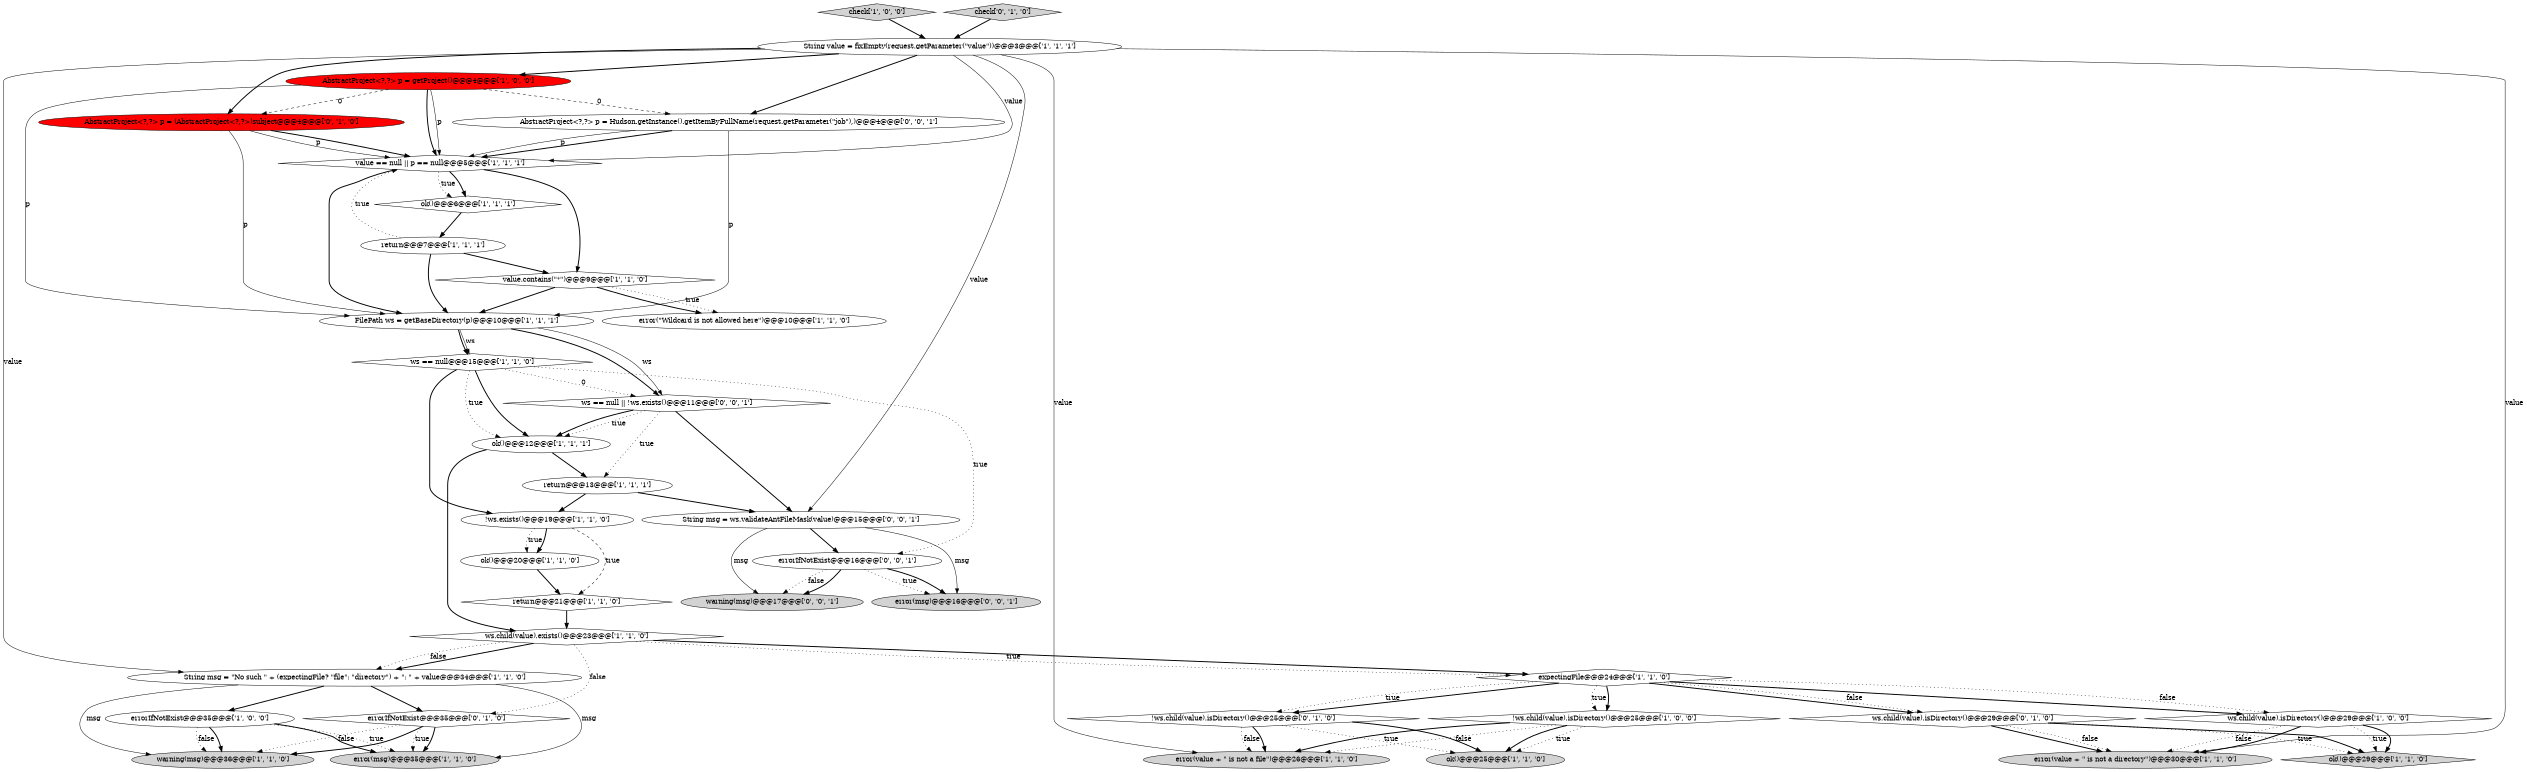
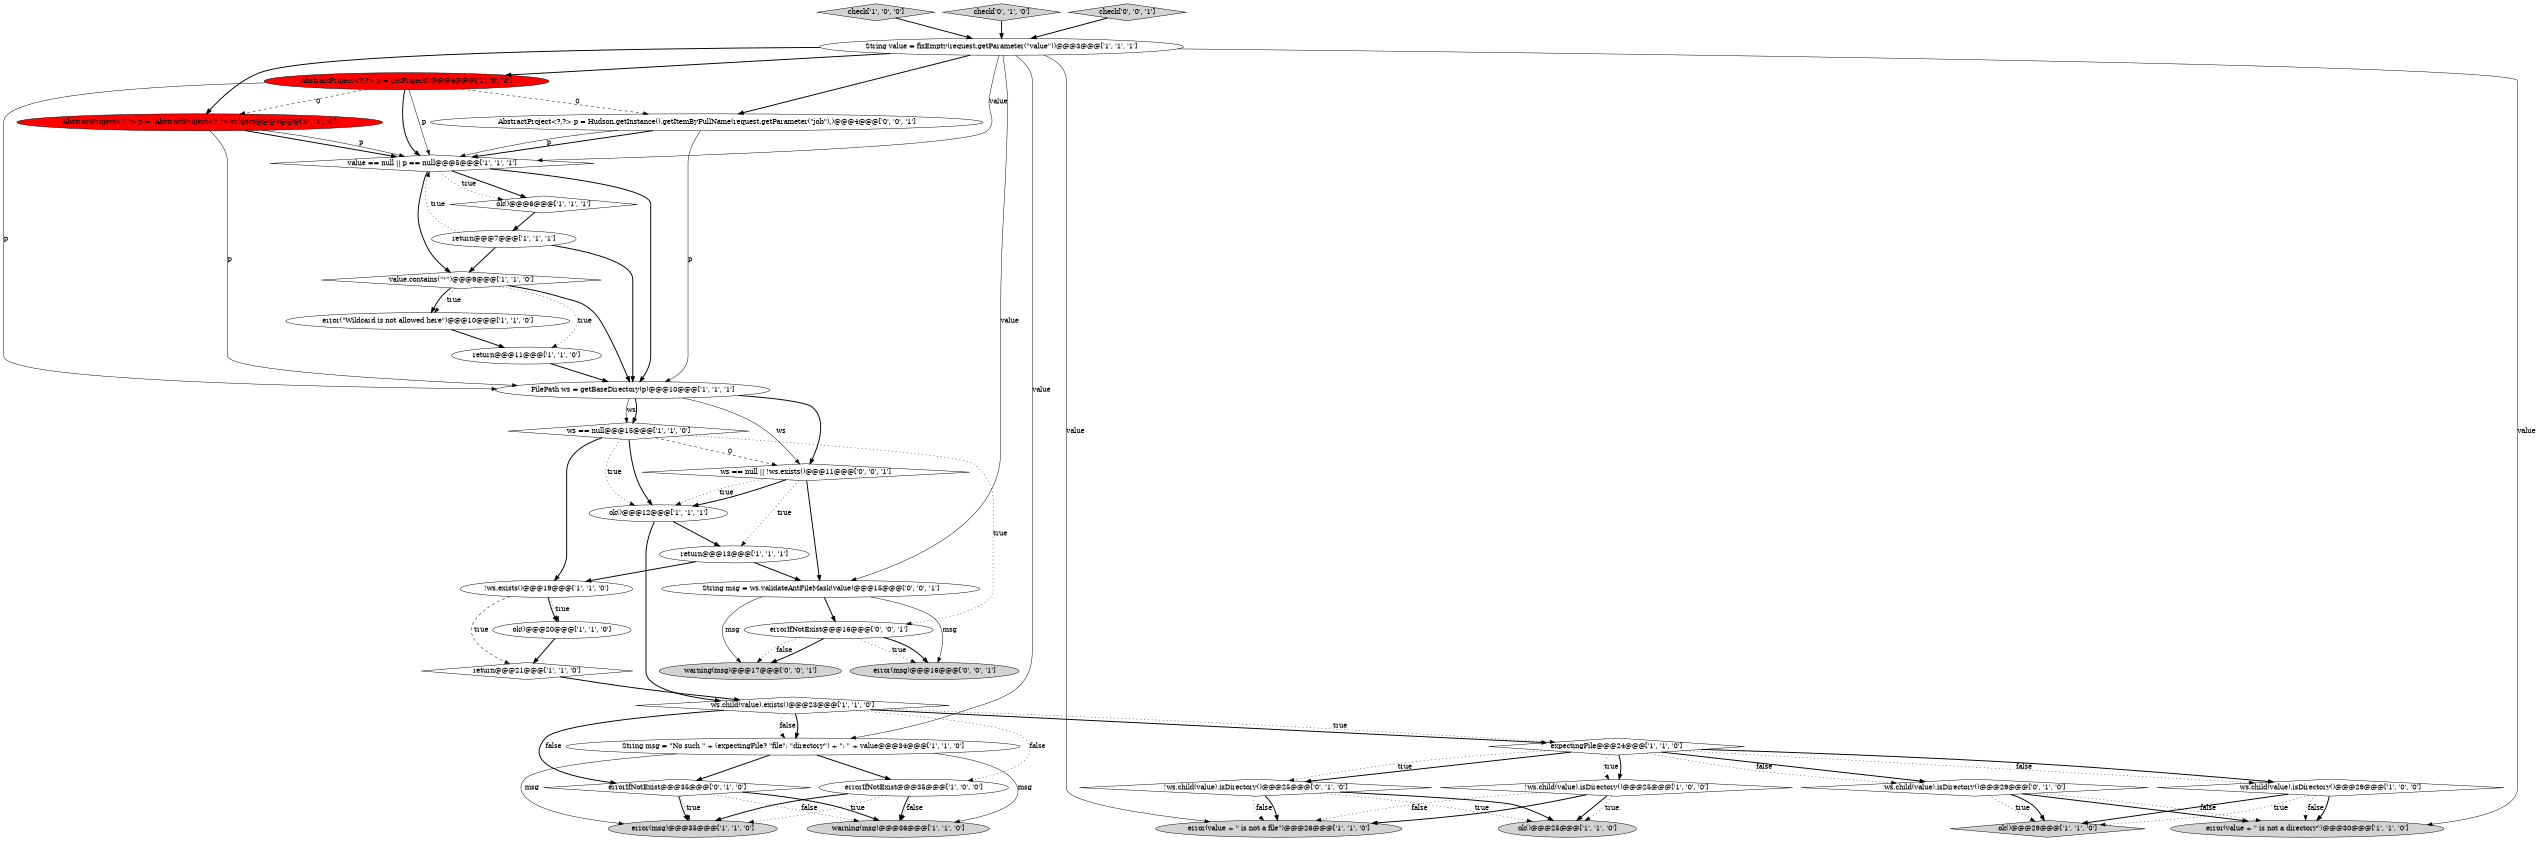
node "check['0', '0', '1']": added
node "return@@@11@@@['1', '1', '0']": added
edge "ws == null@@@15@@@['1', '1', '0']" -> "ws == null || !ws.exists()@@@11@@@['0', '0', '1']": style dotted -> dashed
edge "ws.child(value).exists()@@@23@@@['1', '1', '0']" -> "errorIfNotExist@@@35@@@['0', '1', '0']": style dotted -> bold
edge "ws.child(value).exists()@@@23@@@['1', '1', '0']" -> "errorIfNotExist@@@35@@@['1', '0', '0']": added, label "false"
